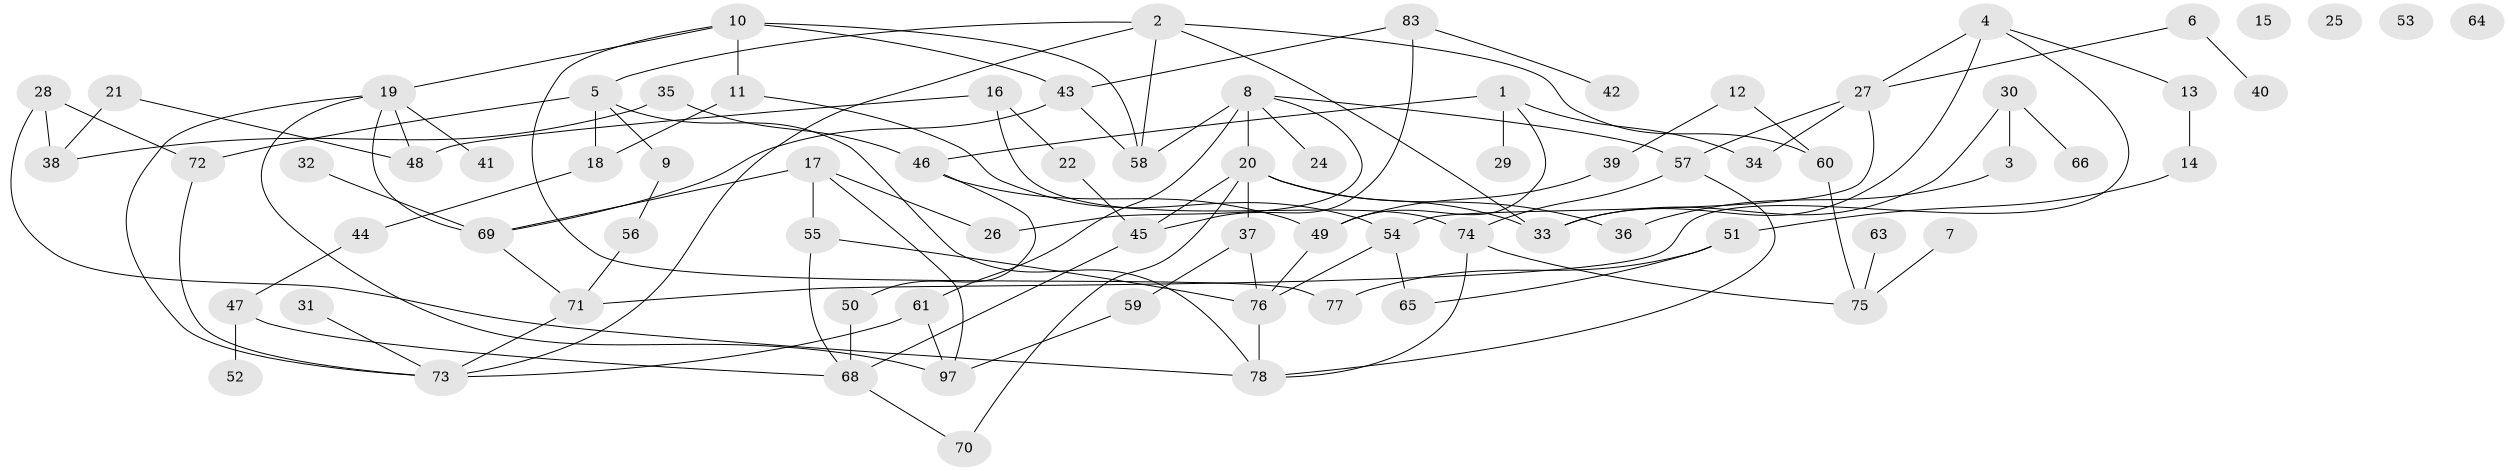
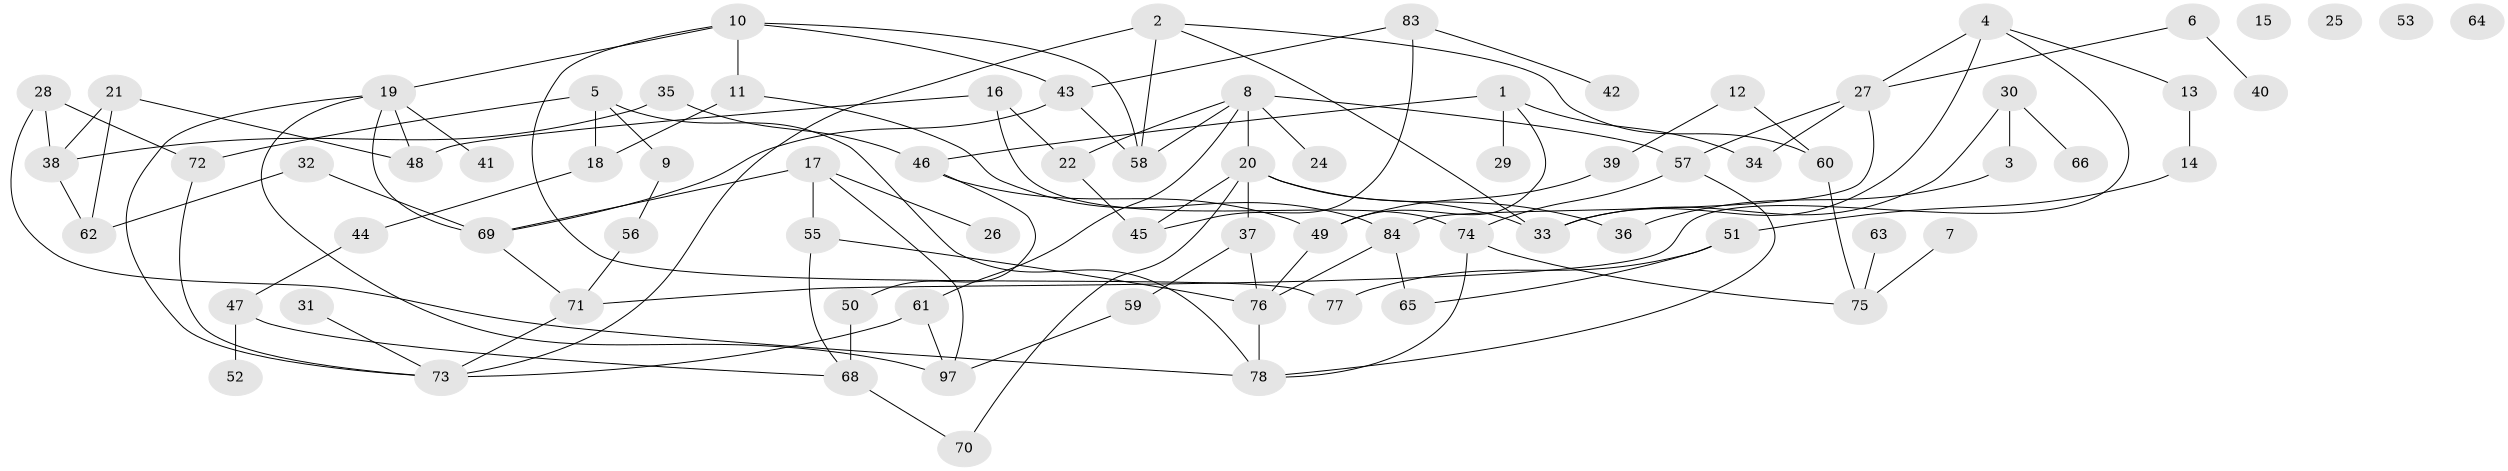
edge "2" -- "5": removed
edge "8" -- "26": now "8" -- "22"
node "62": added
node "54": label "54" -> "84"
edge "45" -- "68": removed
